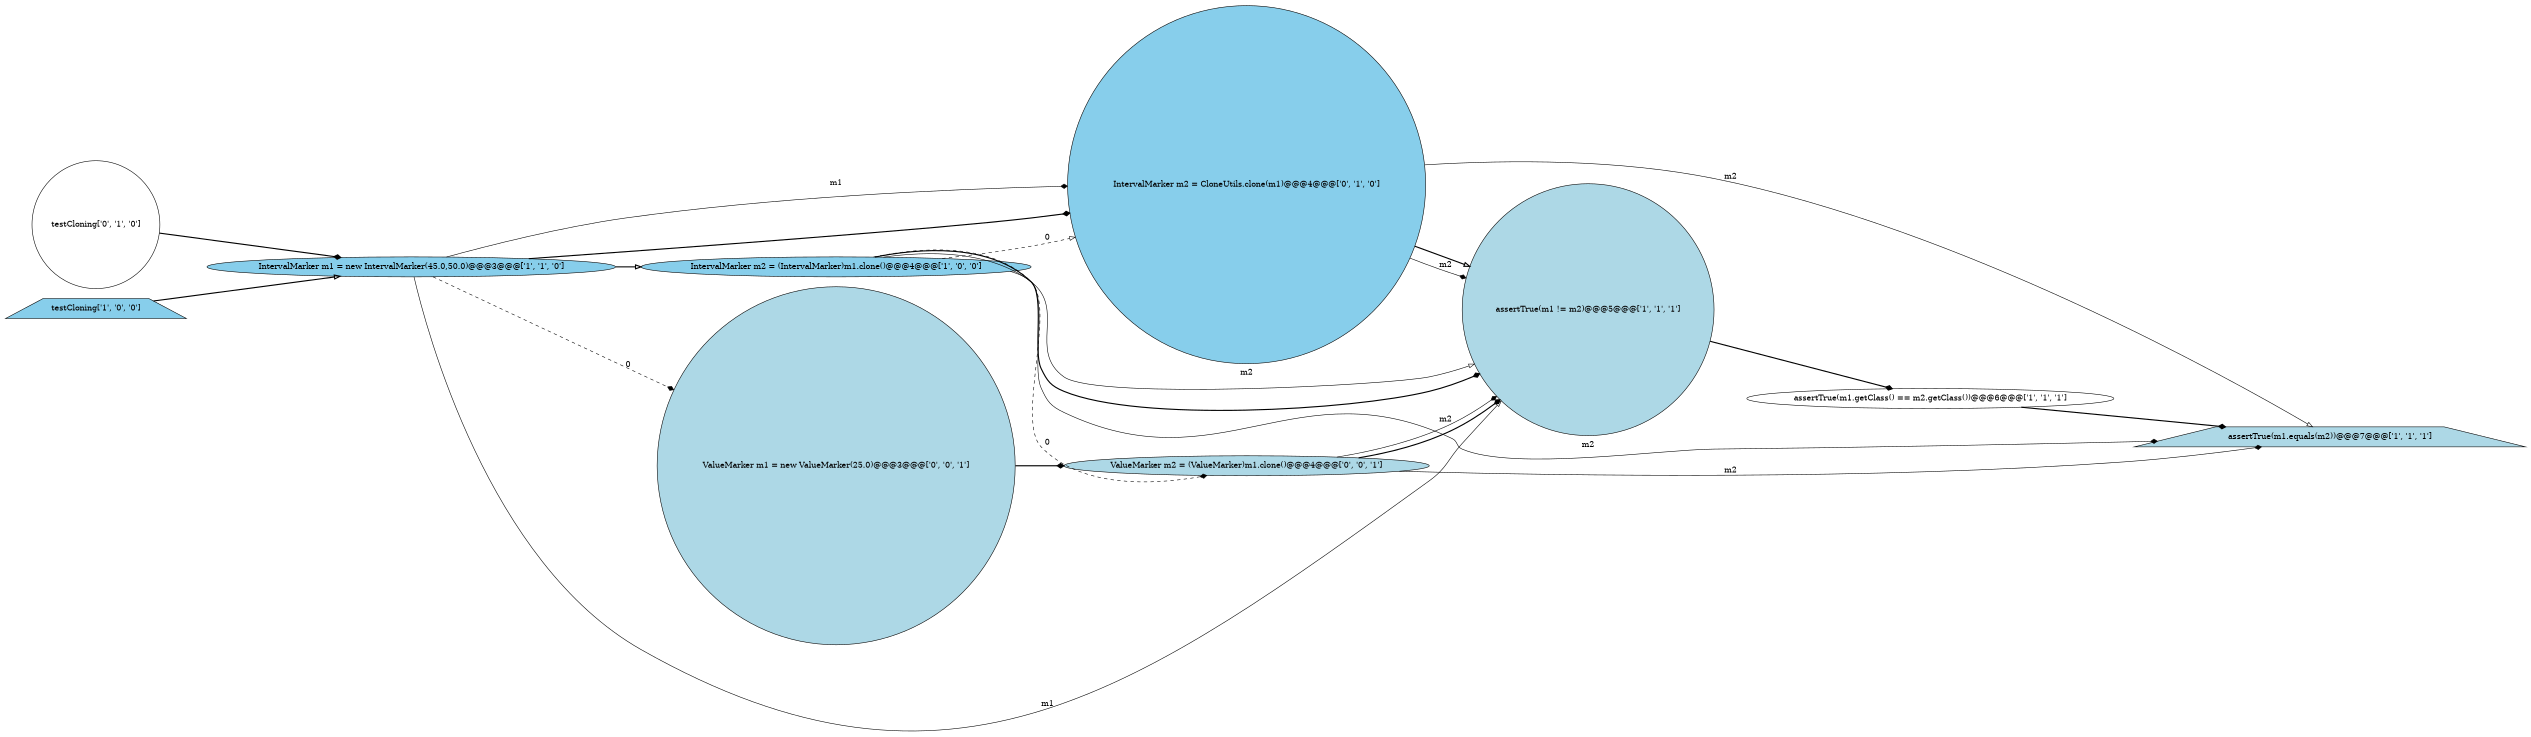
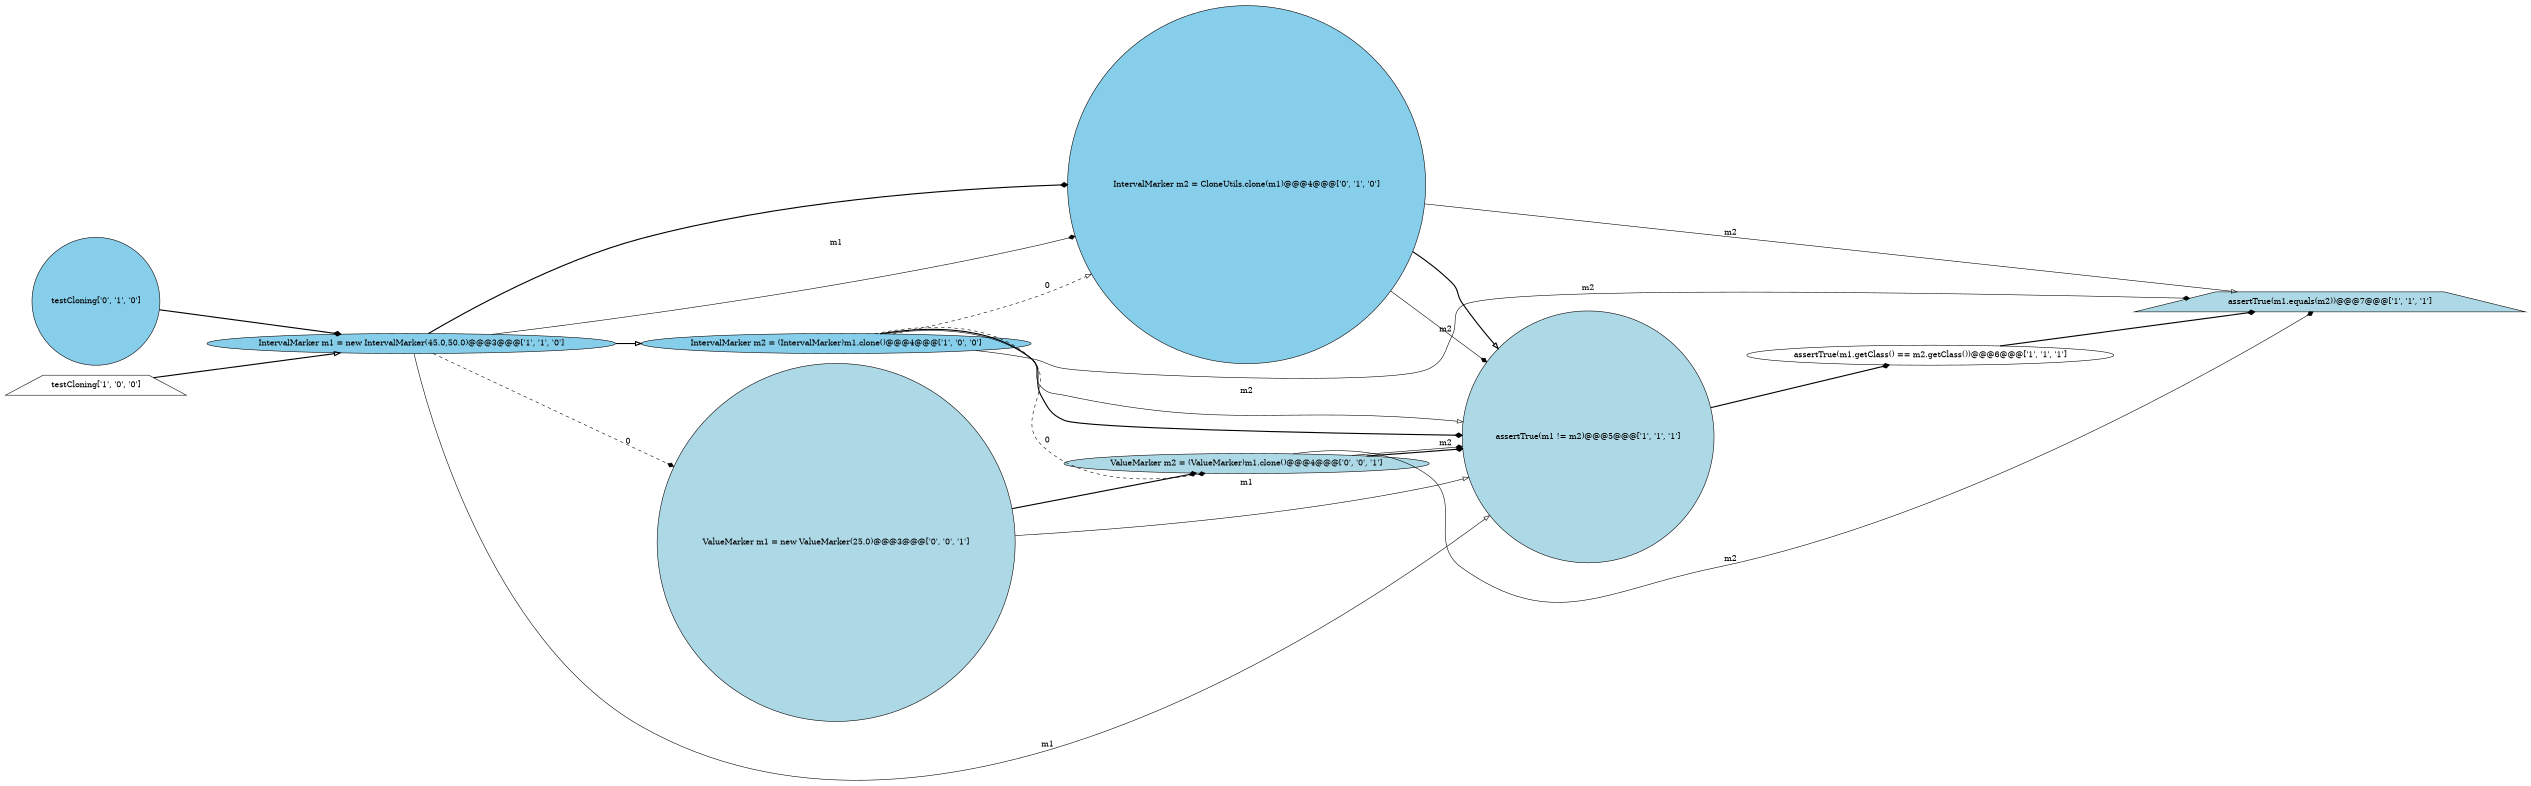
node "testCloning['0', '1', '0']": fillcolor white -> skyblue
node "testCloning['1', '0', '0']": fillcolor skyblue -> white
edge "ValueMarker m1 = new ValueMarker(25.0)@@@3@@@['0', '0', '1']" -> "assertTrue(m1 != m2)@@@5@@@['1', '1', '1']": added, label "m1"
